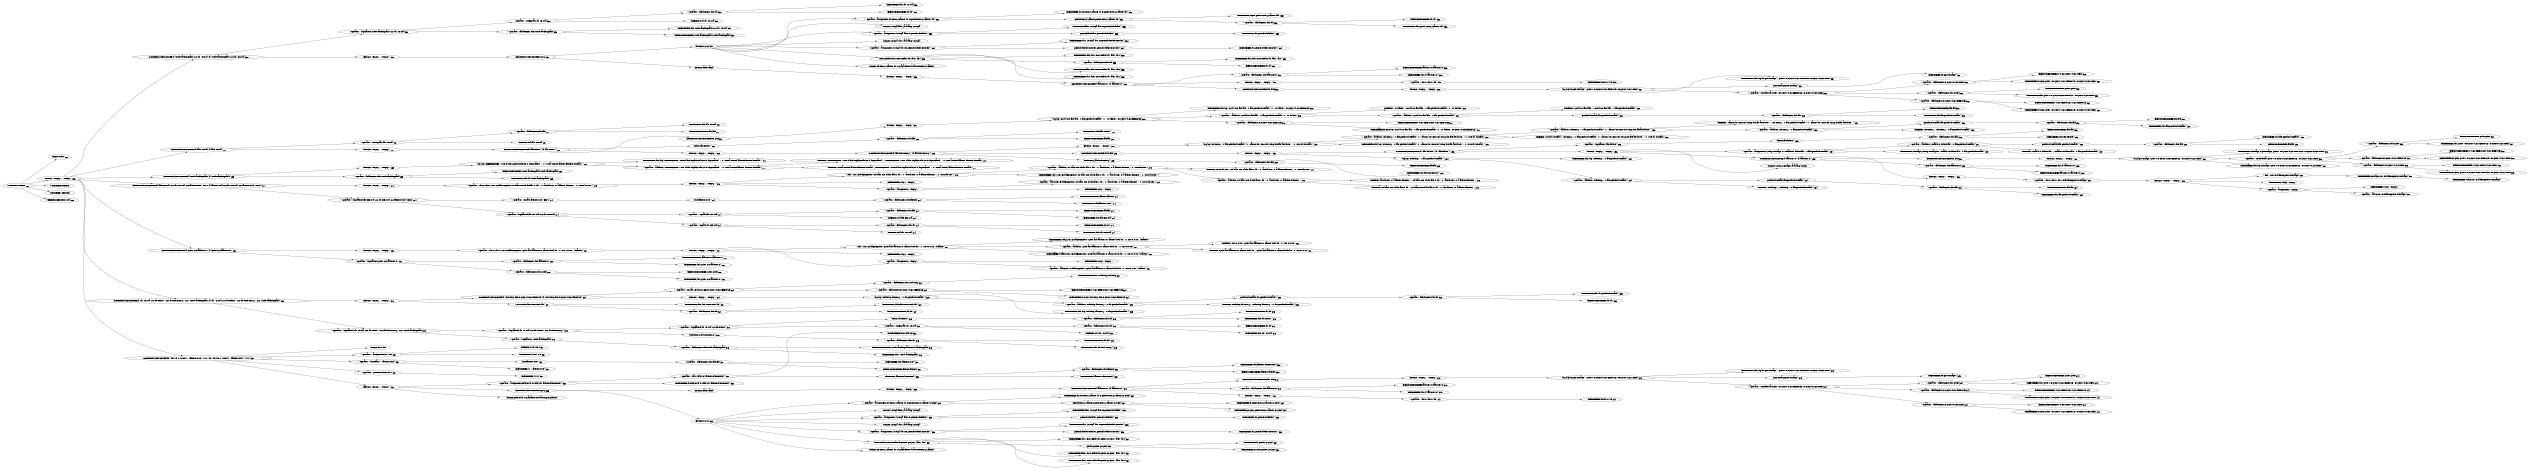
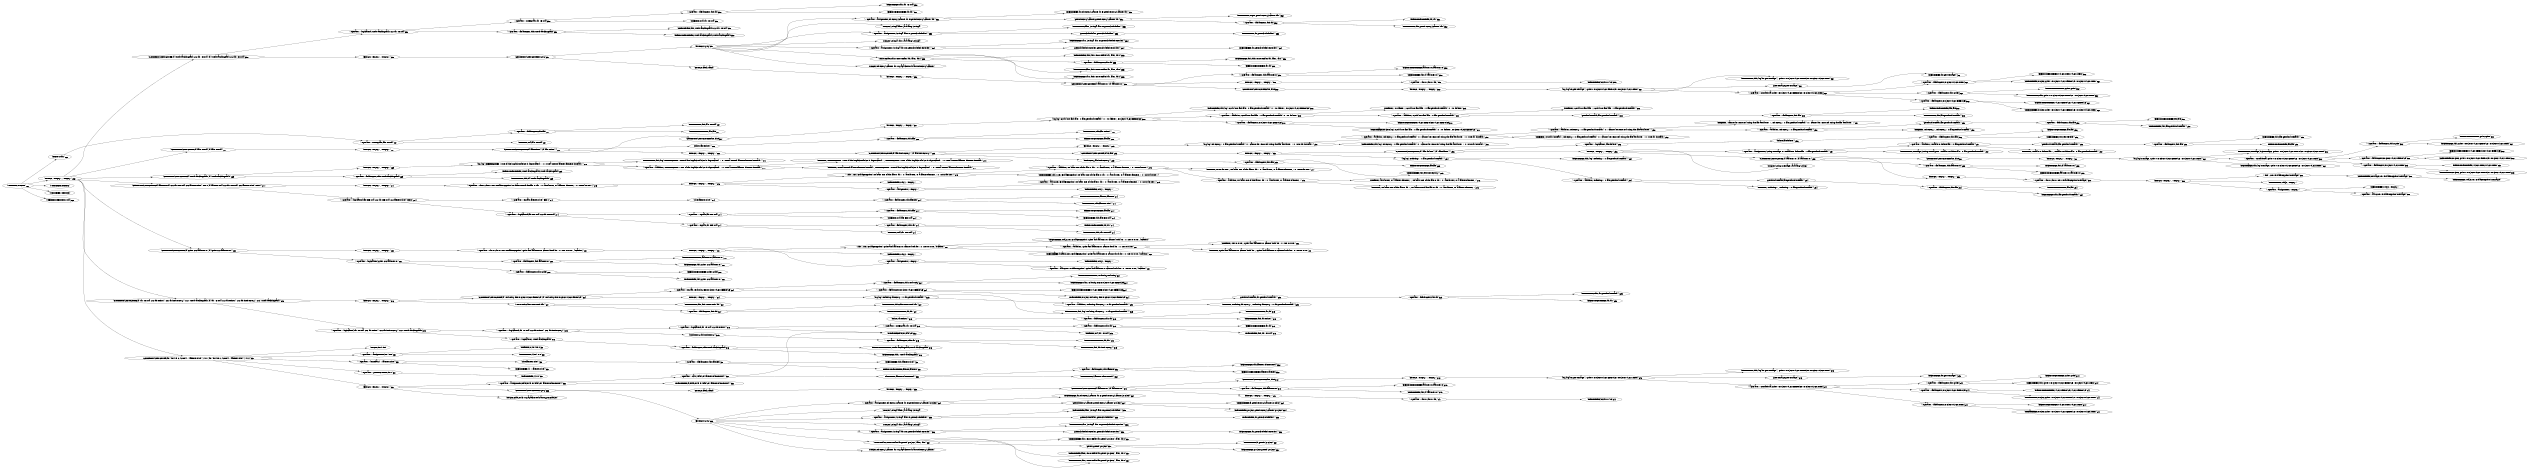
edge "(CONTROL_STRUCTURE,if (file != null),if (file != null))" -> "(<operator>.notEquals,file != null)": now "(PARAM,this)" -> "(<operator>.notEquals,file != null)"
node "(IDENTIFIER,this,verbosity == Project.MSG_VERBOSE)": added
edge "(<operator>.logicalAnd,dir != null && dir.exists())" -> "(exists,dir.exists())": now "(<operator>.logicalAnd,dir != null && dir.exists())" -> "(TYPE_REF,FileSet,FileSet)"
